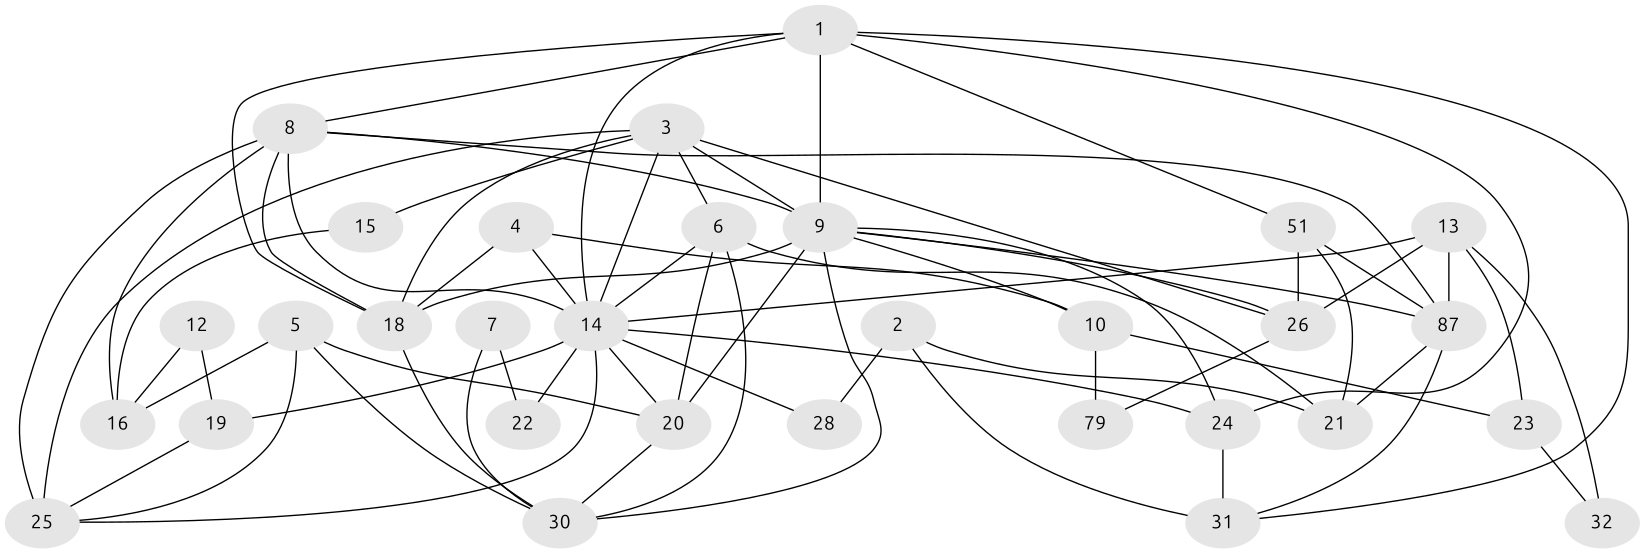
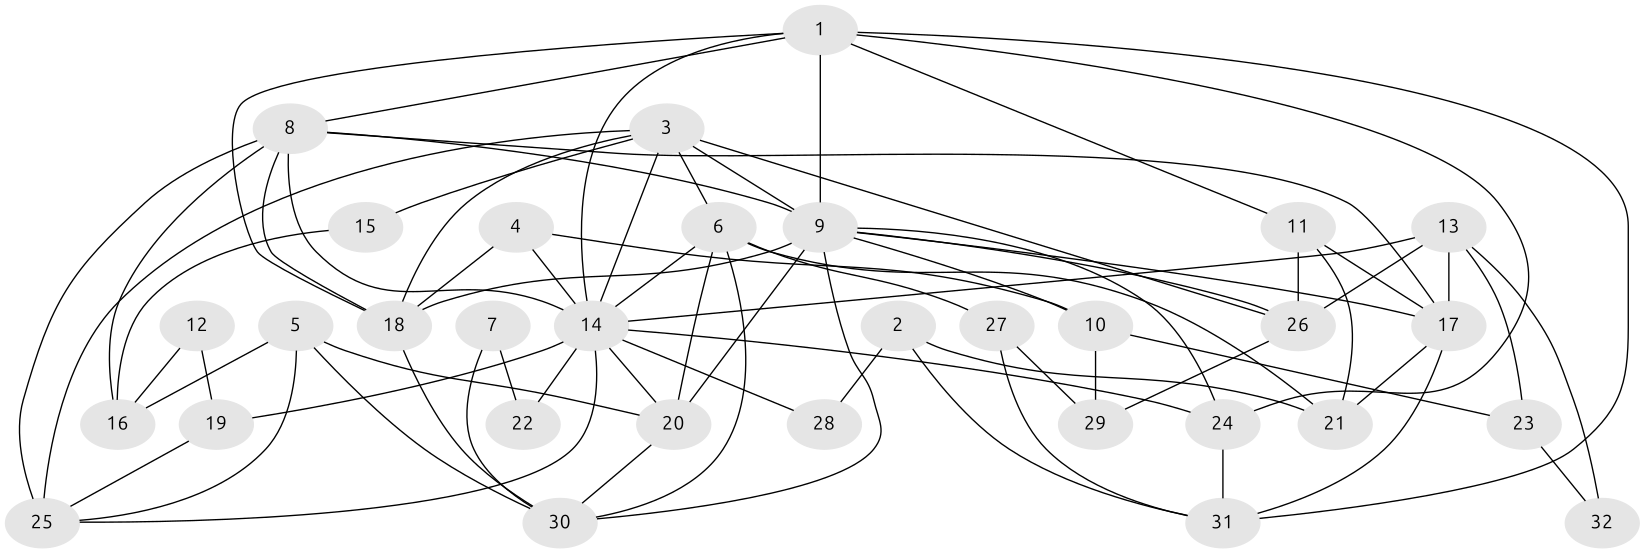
node "51": label "51" -> "11"
node "27": added
node "87": label "87" -> "17"
node "79": label "79" -> "29"
